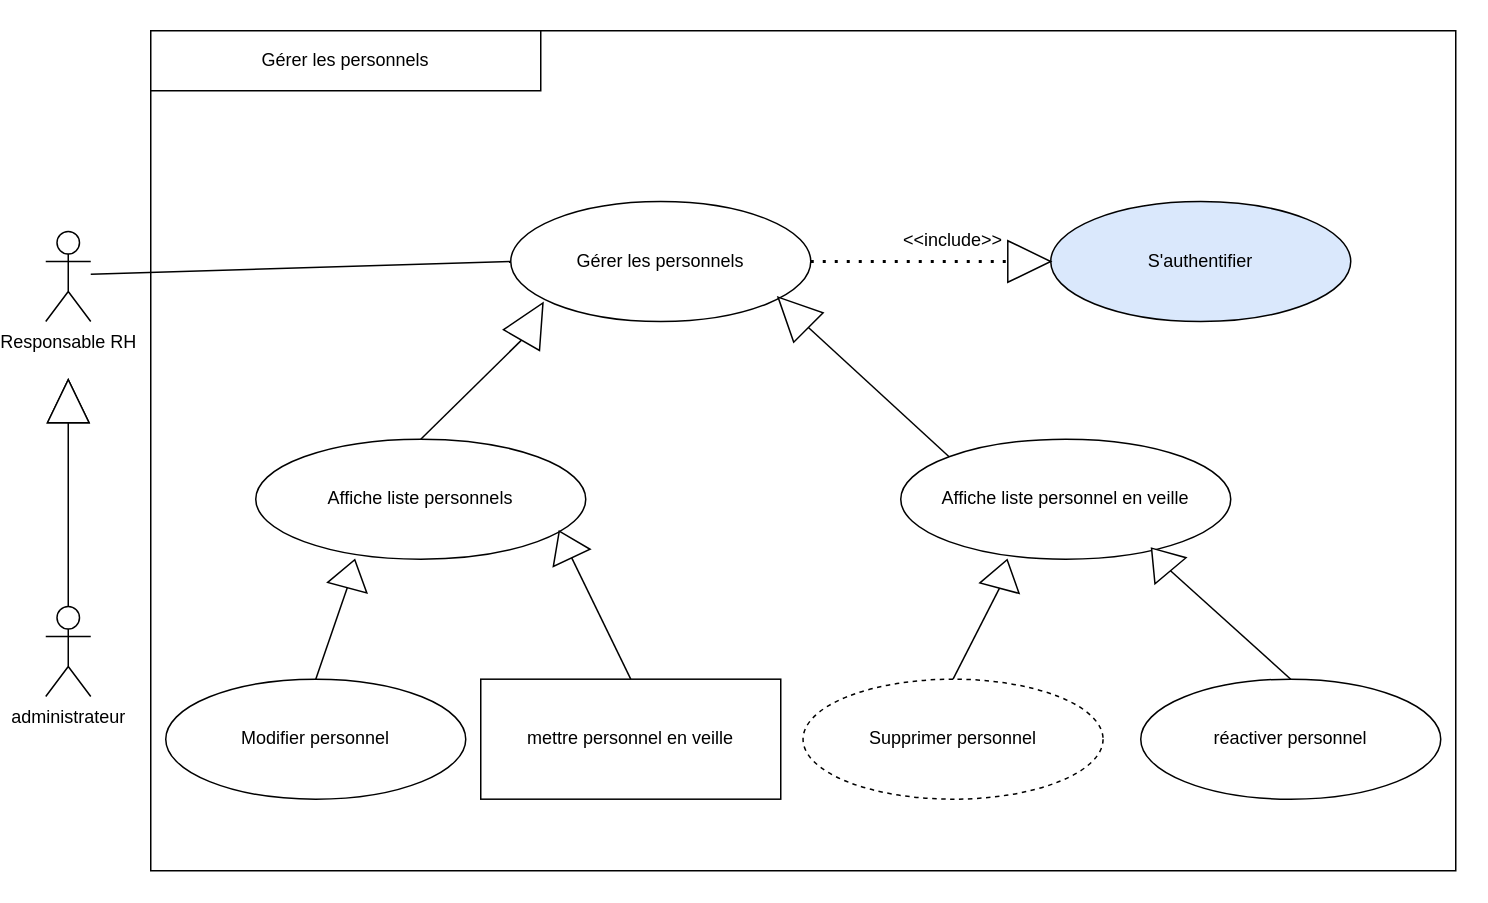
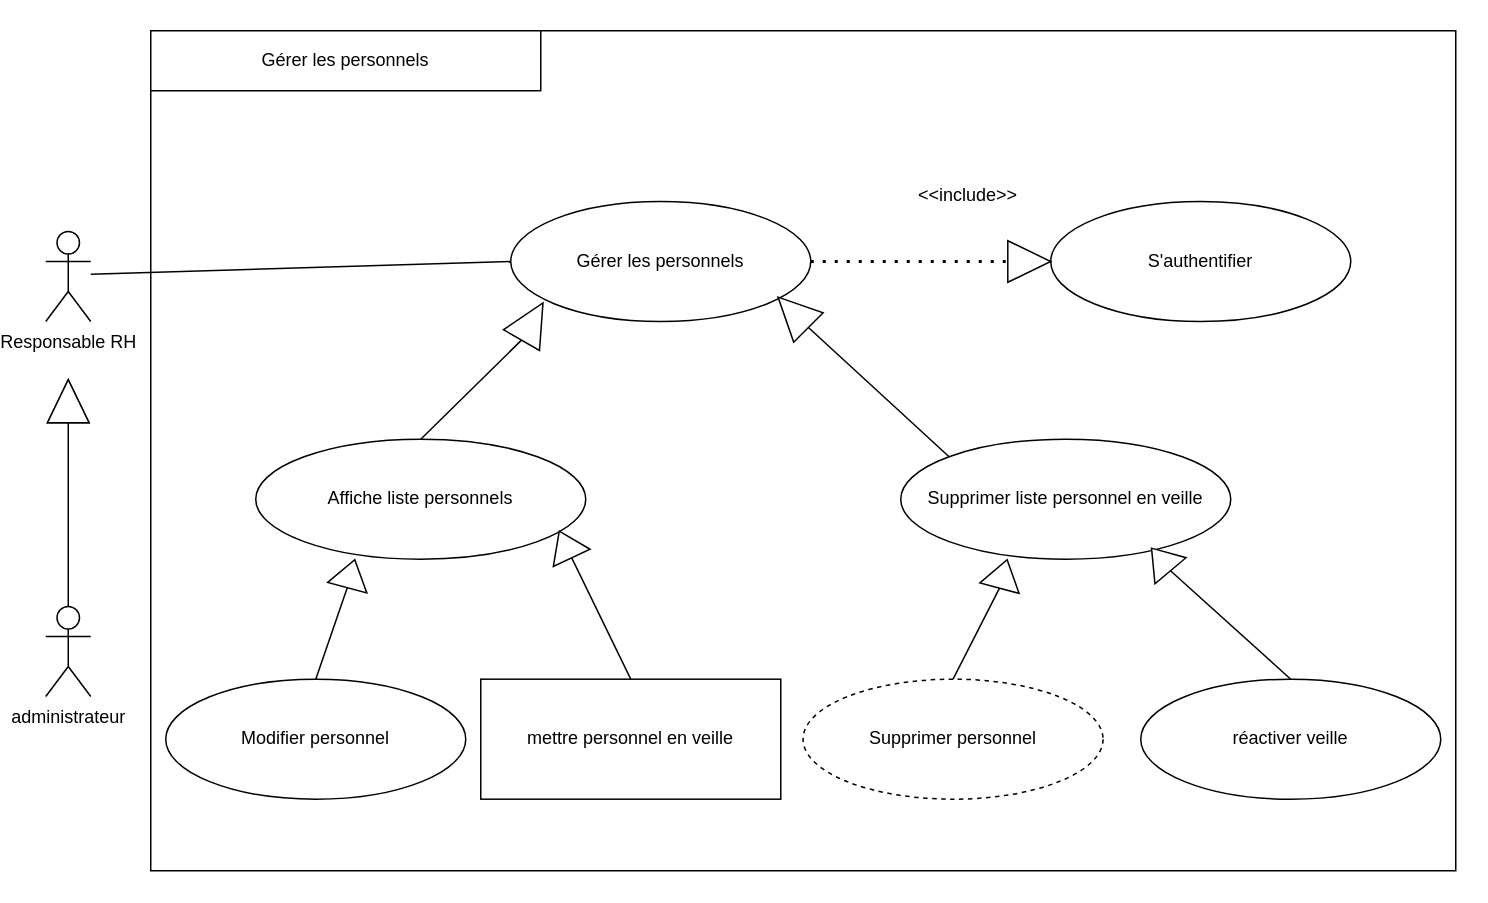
node "<<include>>": moved (953, 241) -> (968, 196)
node "S'authentifier": fillcolor #dae8fc -> #ffffff
node "Affiche liste personnel en veille": label "Affiche liste personnel en veille" -> "Supprimer liste personnel en veille"
node "réactiver personnel": label "réactiver personnel" -> "réactiver veille"
